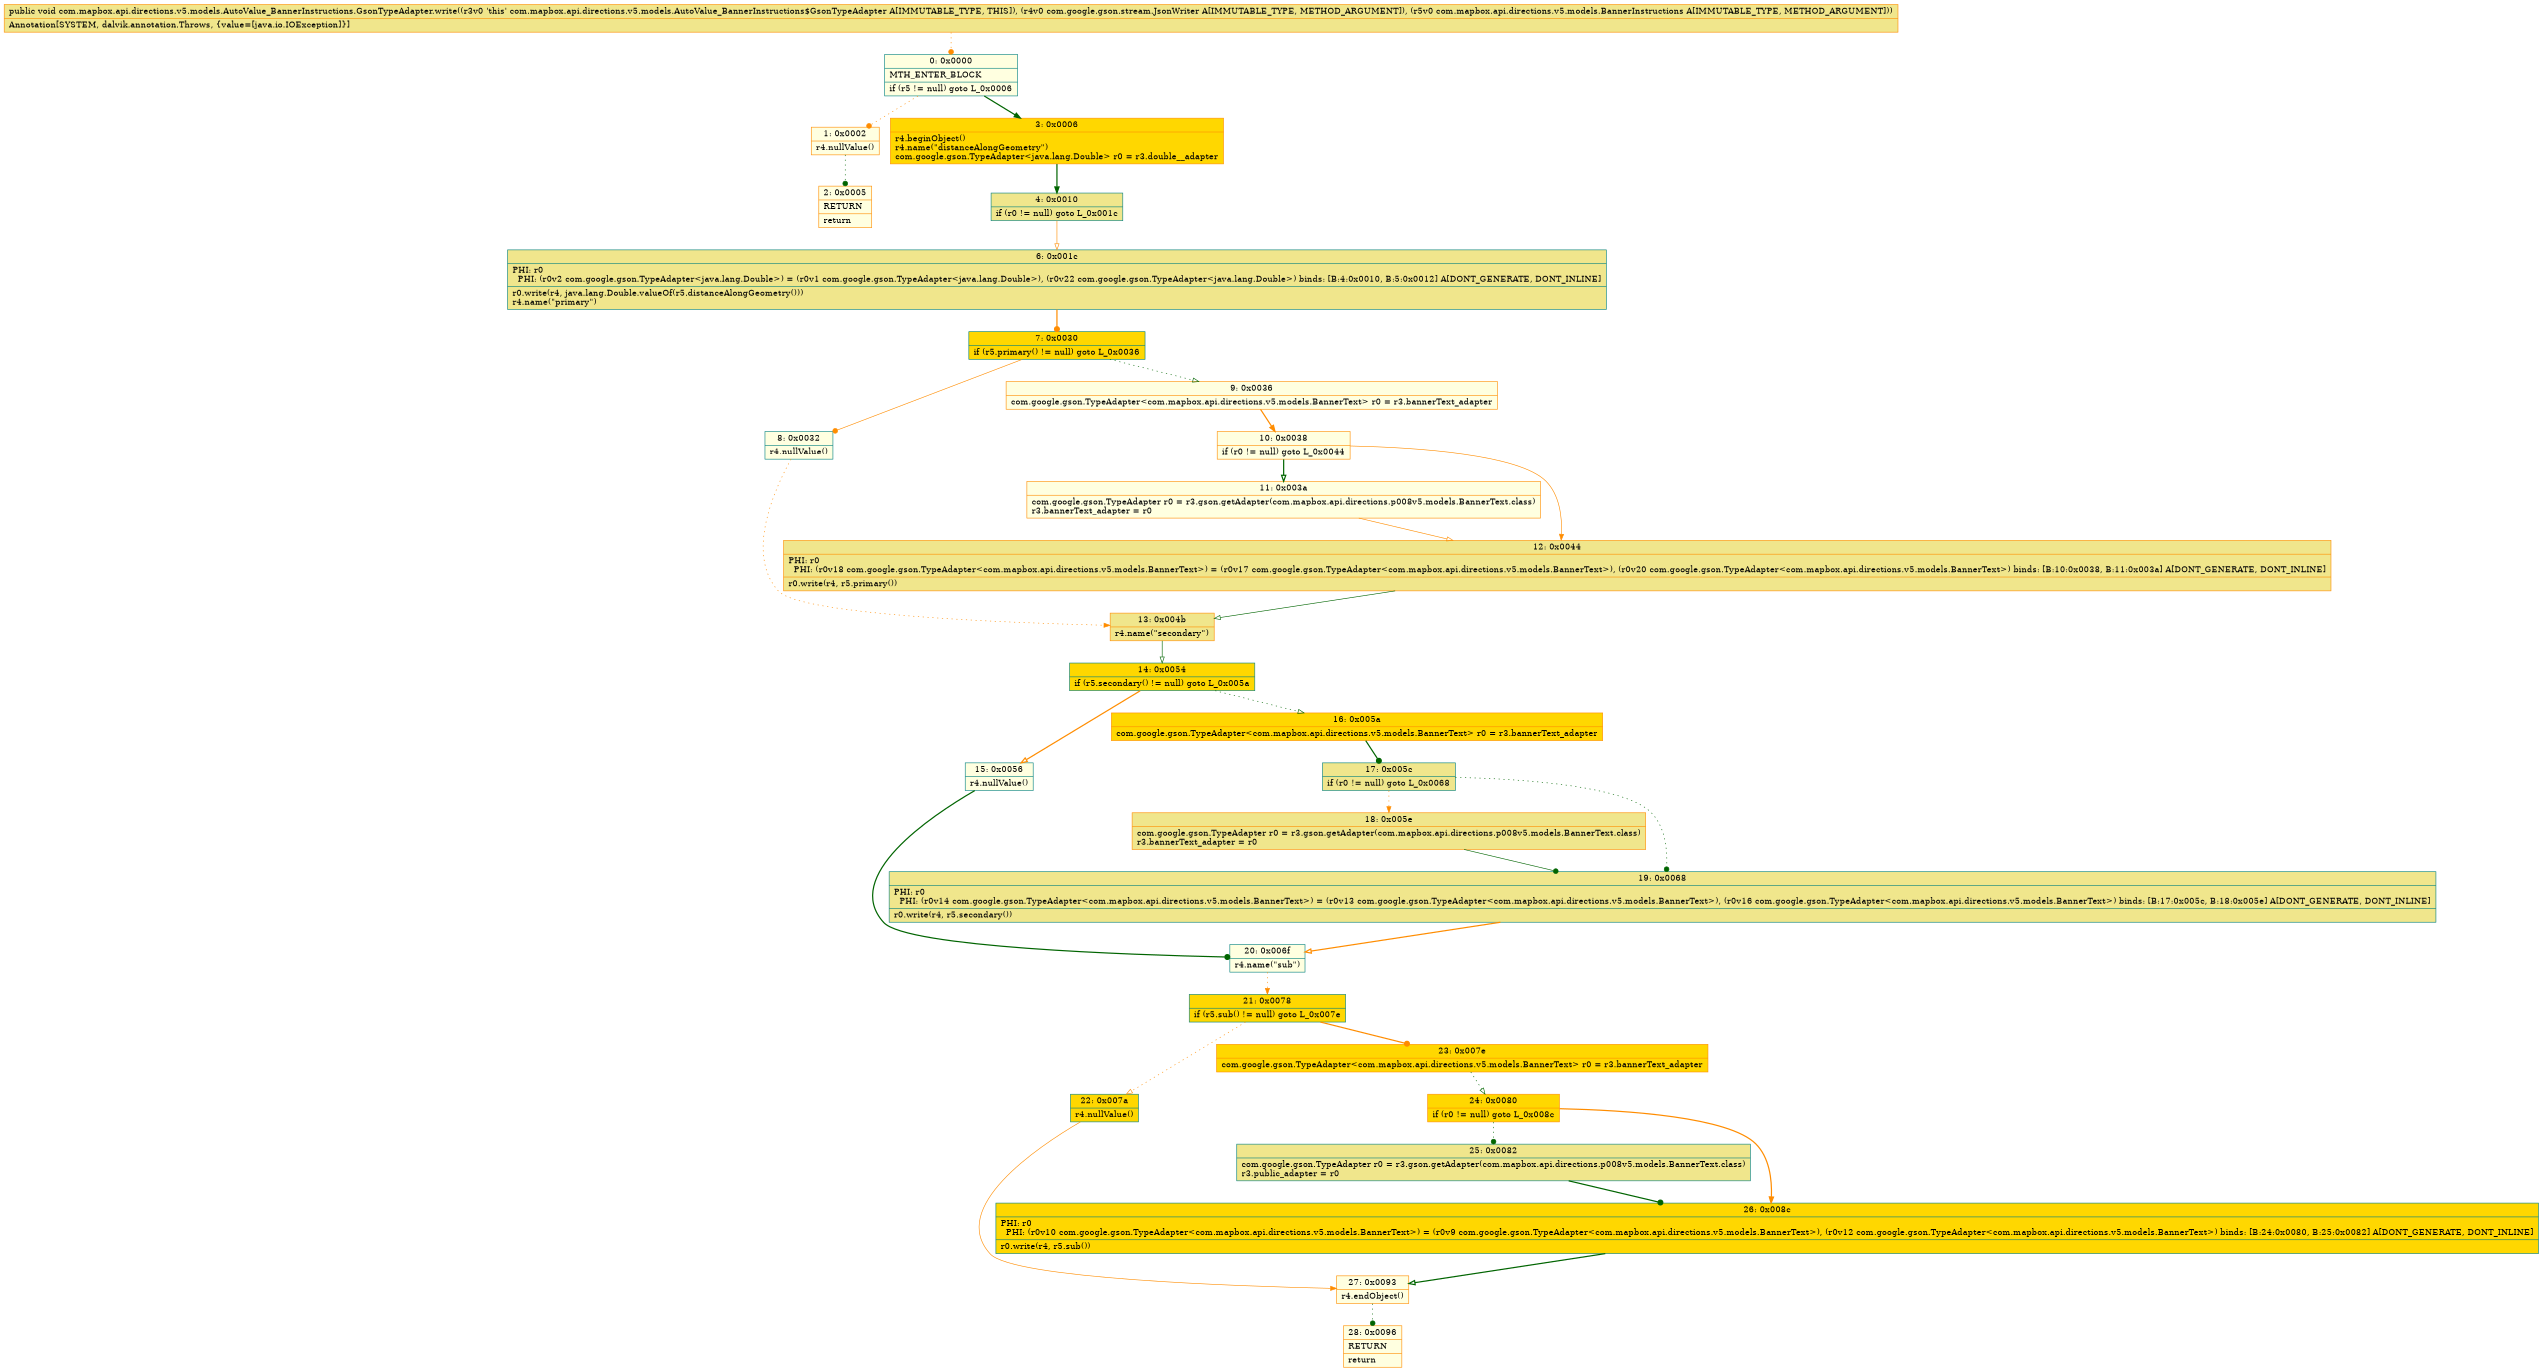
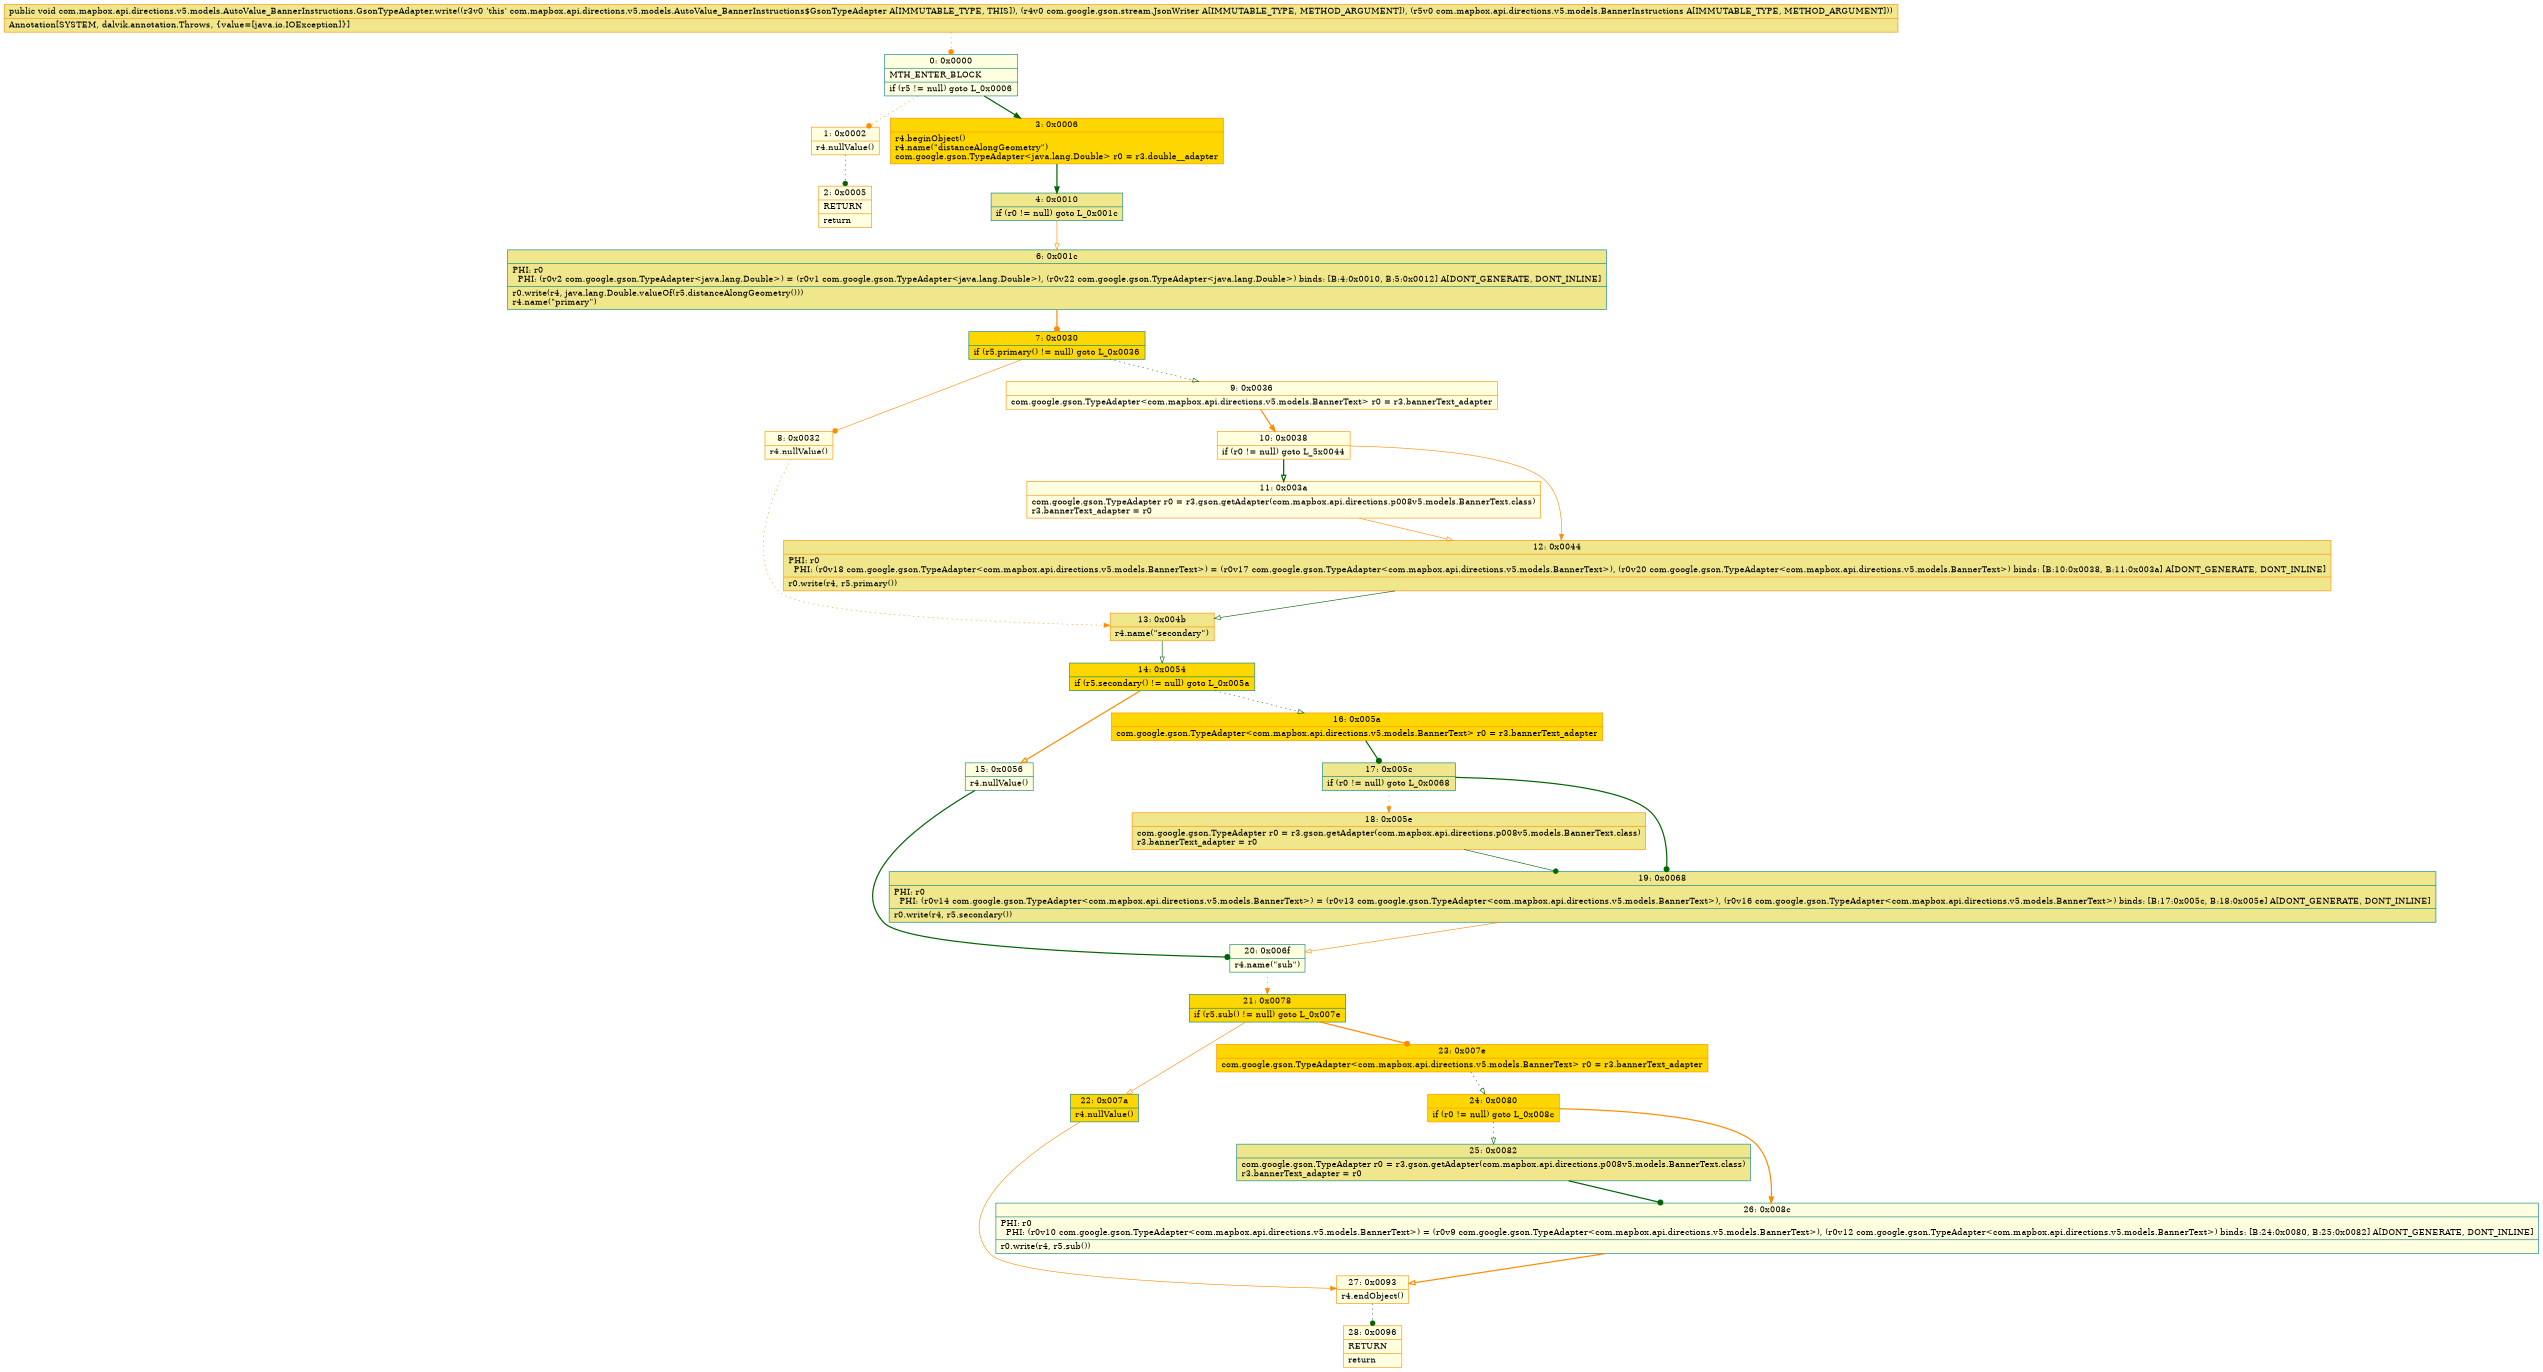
node "8: 0x0032": color teal -> darkorange
node "10: 0x0038": text "if (r0 != null) goto L_0x0044" -> "if (r0 != null) goto L_5x0044"
edge "17: 0x005c" -> "19: 0x0068": style dotted -> bold
edge "19: 0x0068" -> "20: 0x006f": style bold -> solid
edge "21: 0x0078" -> "22: 0x007a": style dotted -> solid
edge "24: 0x0080" -> "25: 0x0082": arrowhead dot -> onormal
node "25: 0x0082": text "r3.public_adapter = r0" -> "r3.bannerText_adapter = r0"
node "26: 0x008c": fillcolor gold -> lightyellow
edge "26: 0x008c" -> "27: 0x0093": color darkgreen -> darkorange
